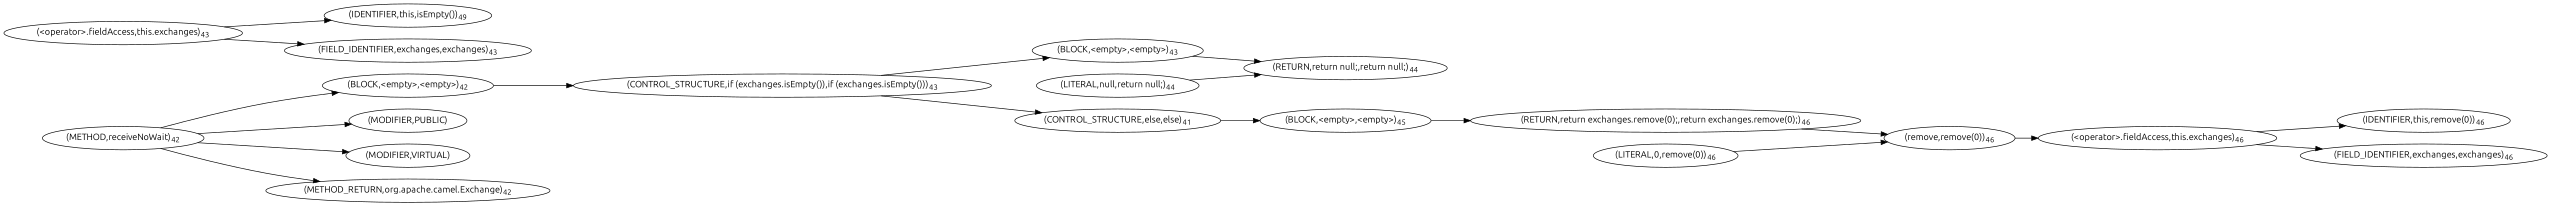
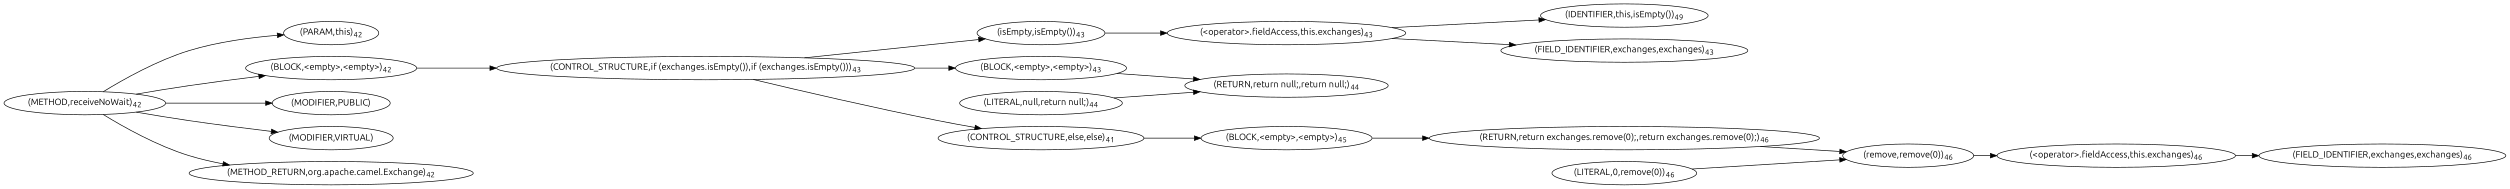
node "(PARAM,this)": added
node "(isEmpty,isEmpty())": added
node "(IDENTIFIER,this,remove(0))": removed
